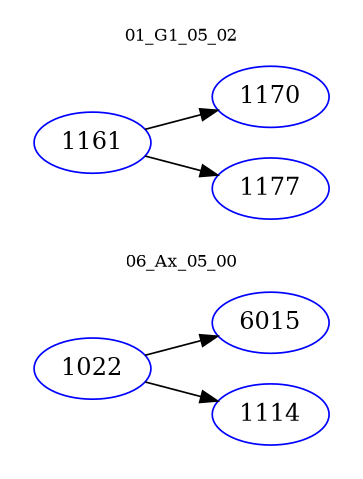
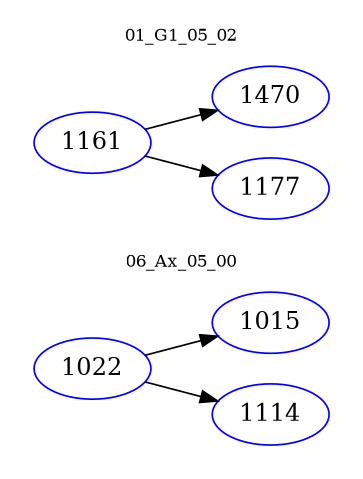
node "1170": label "1170" -> "1470"
node "6015": label "6015" -> "1015"
